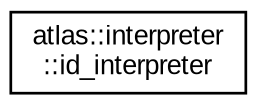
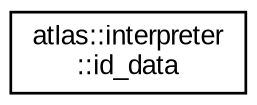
node "atlas::interpreter ::id_interpreter": label "atlas::interpreter ::id_interpreter" -> "atlas::interpreter ::id_data"
